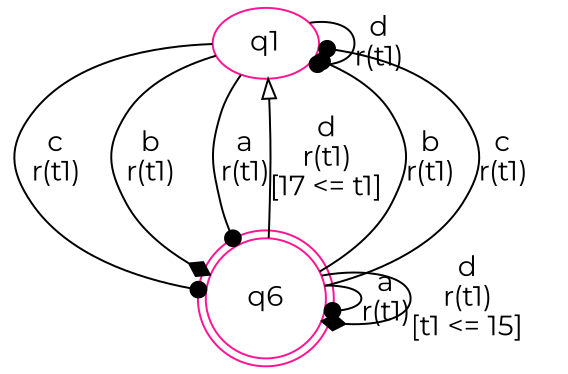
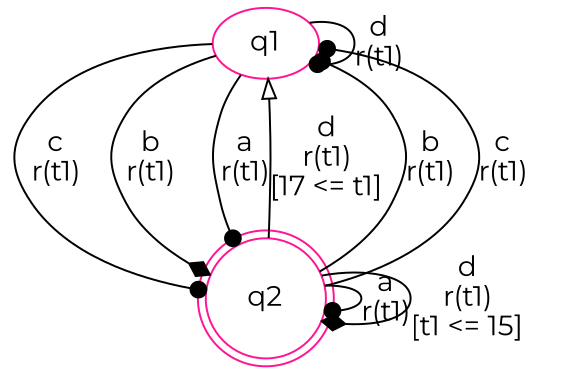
node "q6": label "q6" -> "q2"
